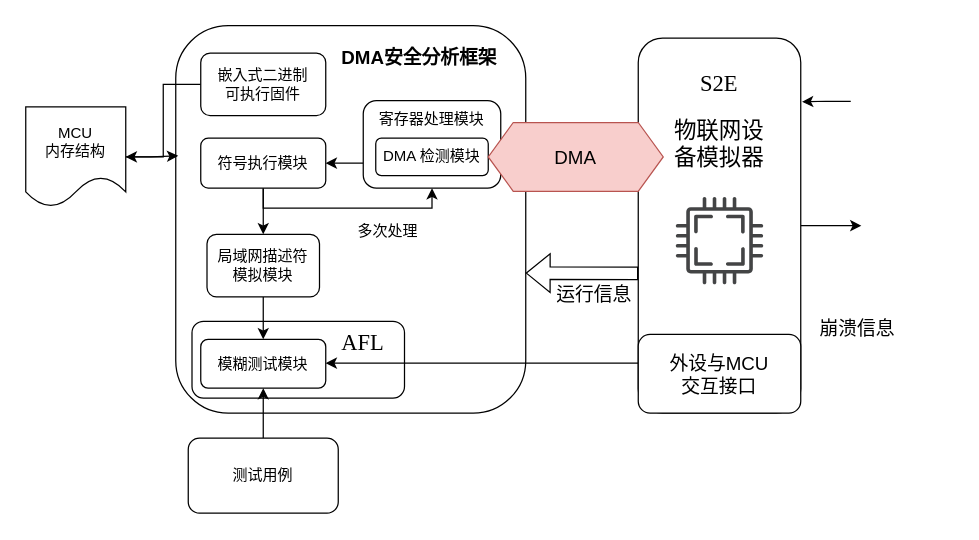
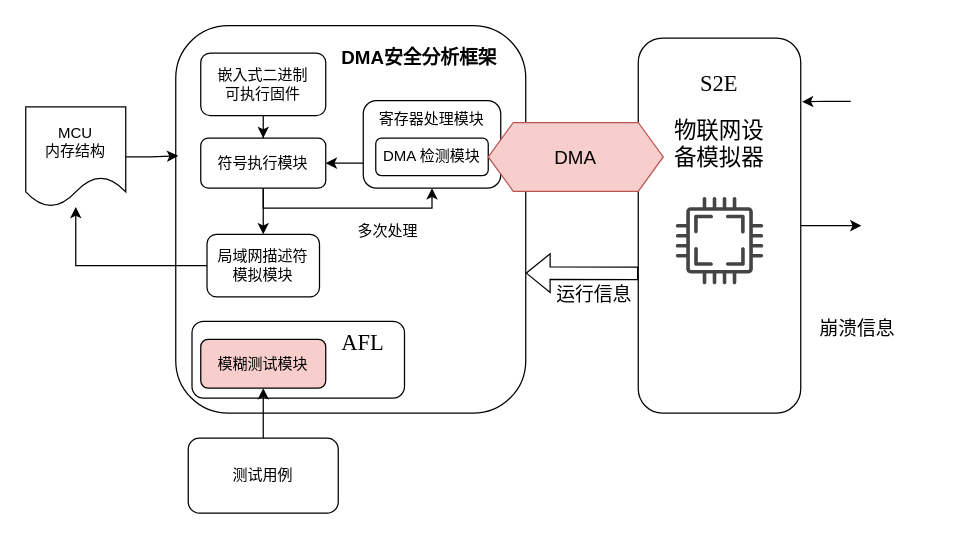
edge "嵌入式二进制 可执行固件" -> "MCU 内存结构": now "嵌入式二进制 可执行固件" -> "符号执行模块"
edge "局域网描述符 模拟模块" -> "模糊测试模块": now "局域网描述符 模拟模块" -> "MCU 内存结构"
edge "外设与MCU 交互接口" -> "AFL": removed
node "模糊测试模块": fillcolor #ffffff -> #f8cecc
node "外设与MCU 交互接口": removed
